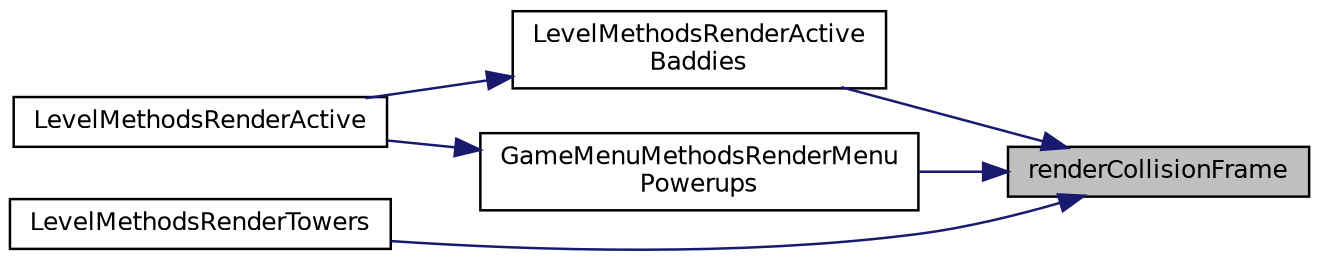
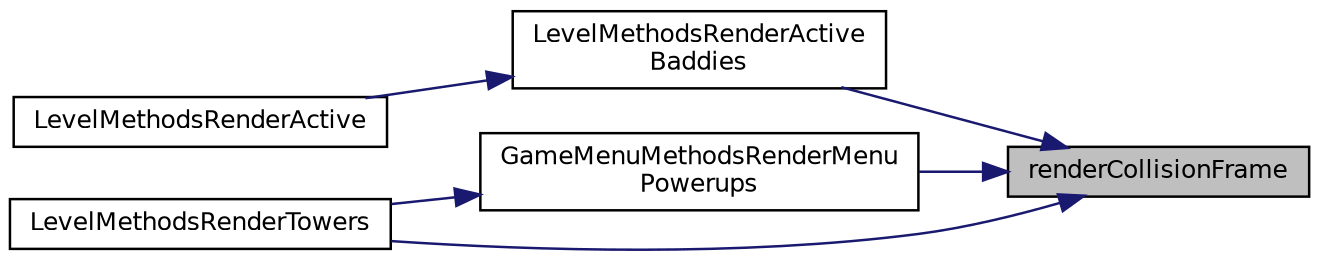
edge "LevelMethodsRenderActive" -> "GameMenuMethodsRenderMenu Powerups": now "LevelMethodsRenderTowers" -> "GameMenuMethodsRenderMenu Powerups"
